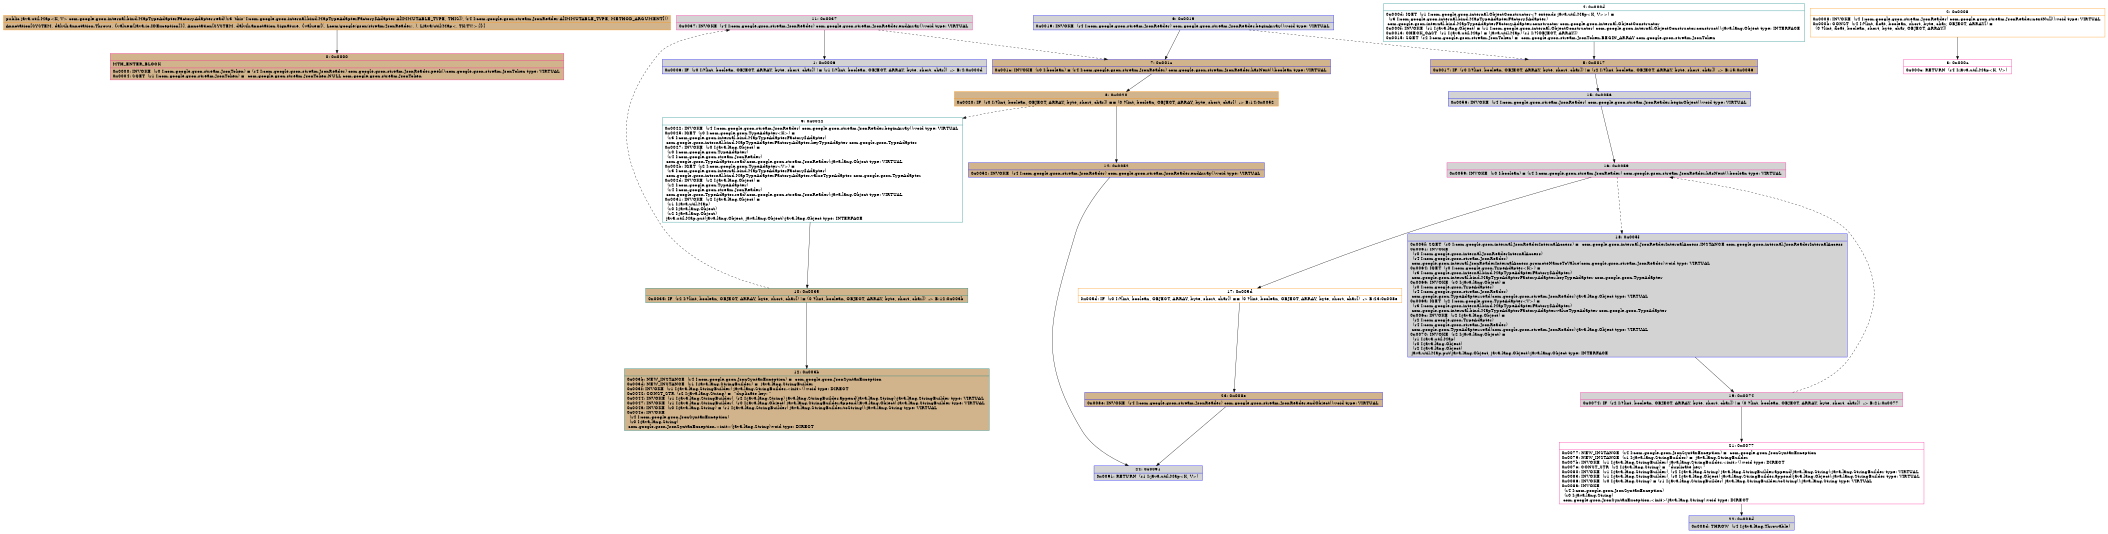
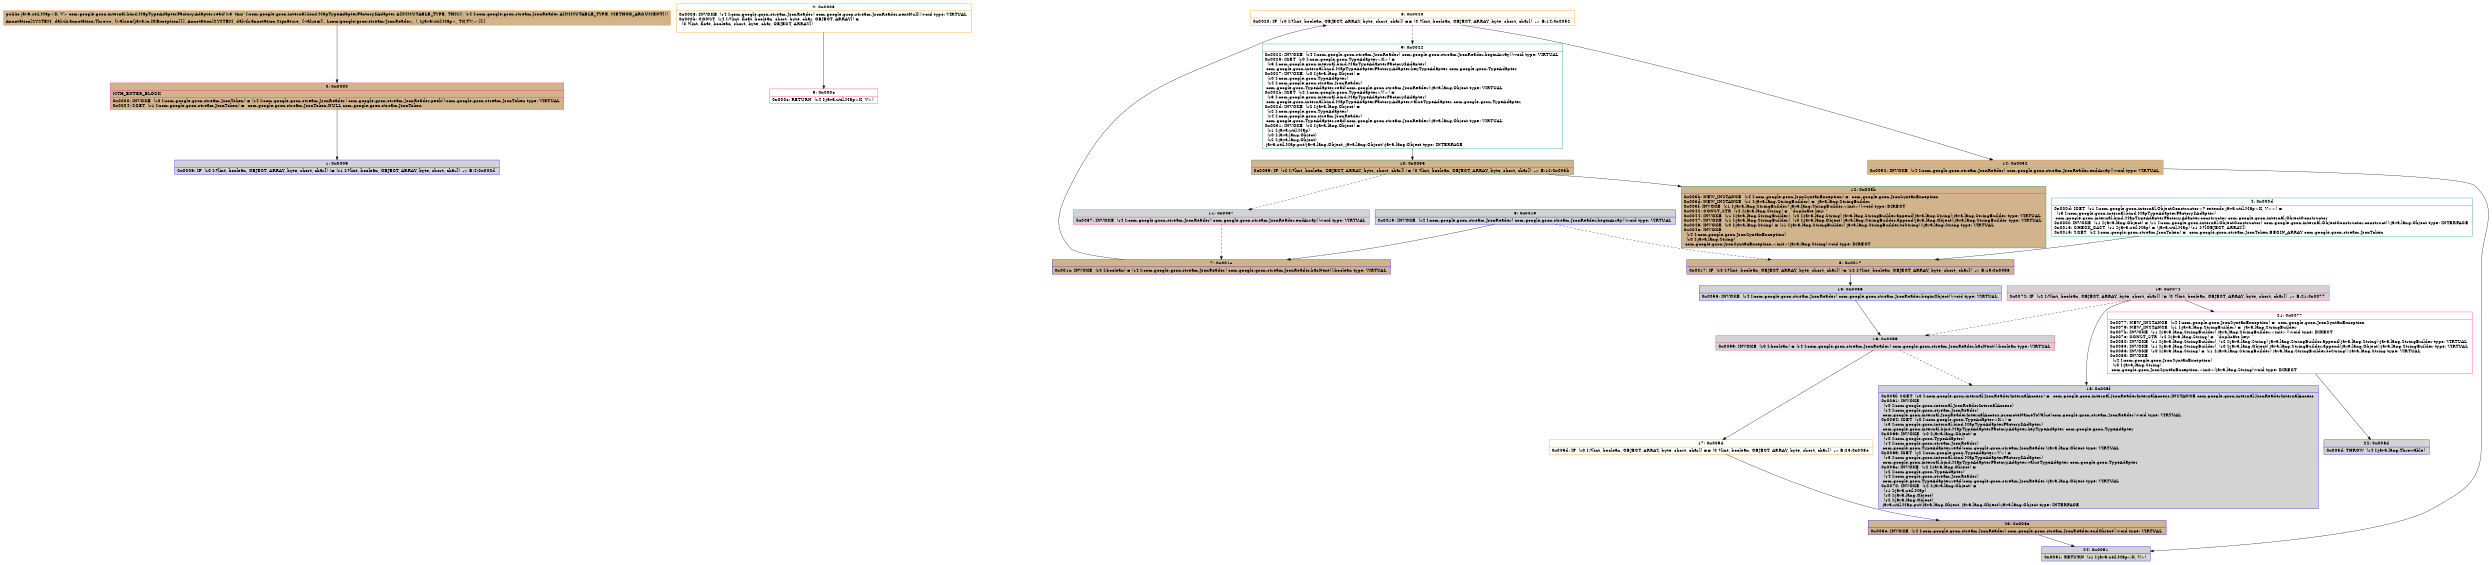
edge "11: 0x0037" -> "1: 0x0006": now "0: 0x0000" -> "1: 0x0006"
node "8: 0x0020": fillcolor tan -> white
node "14: 0x0052": color blue -> darkorange
edge "18: 0x005f" -> "19: 0x0074": reversed
